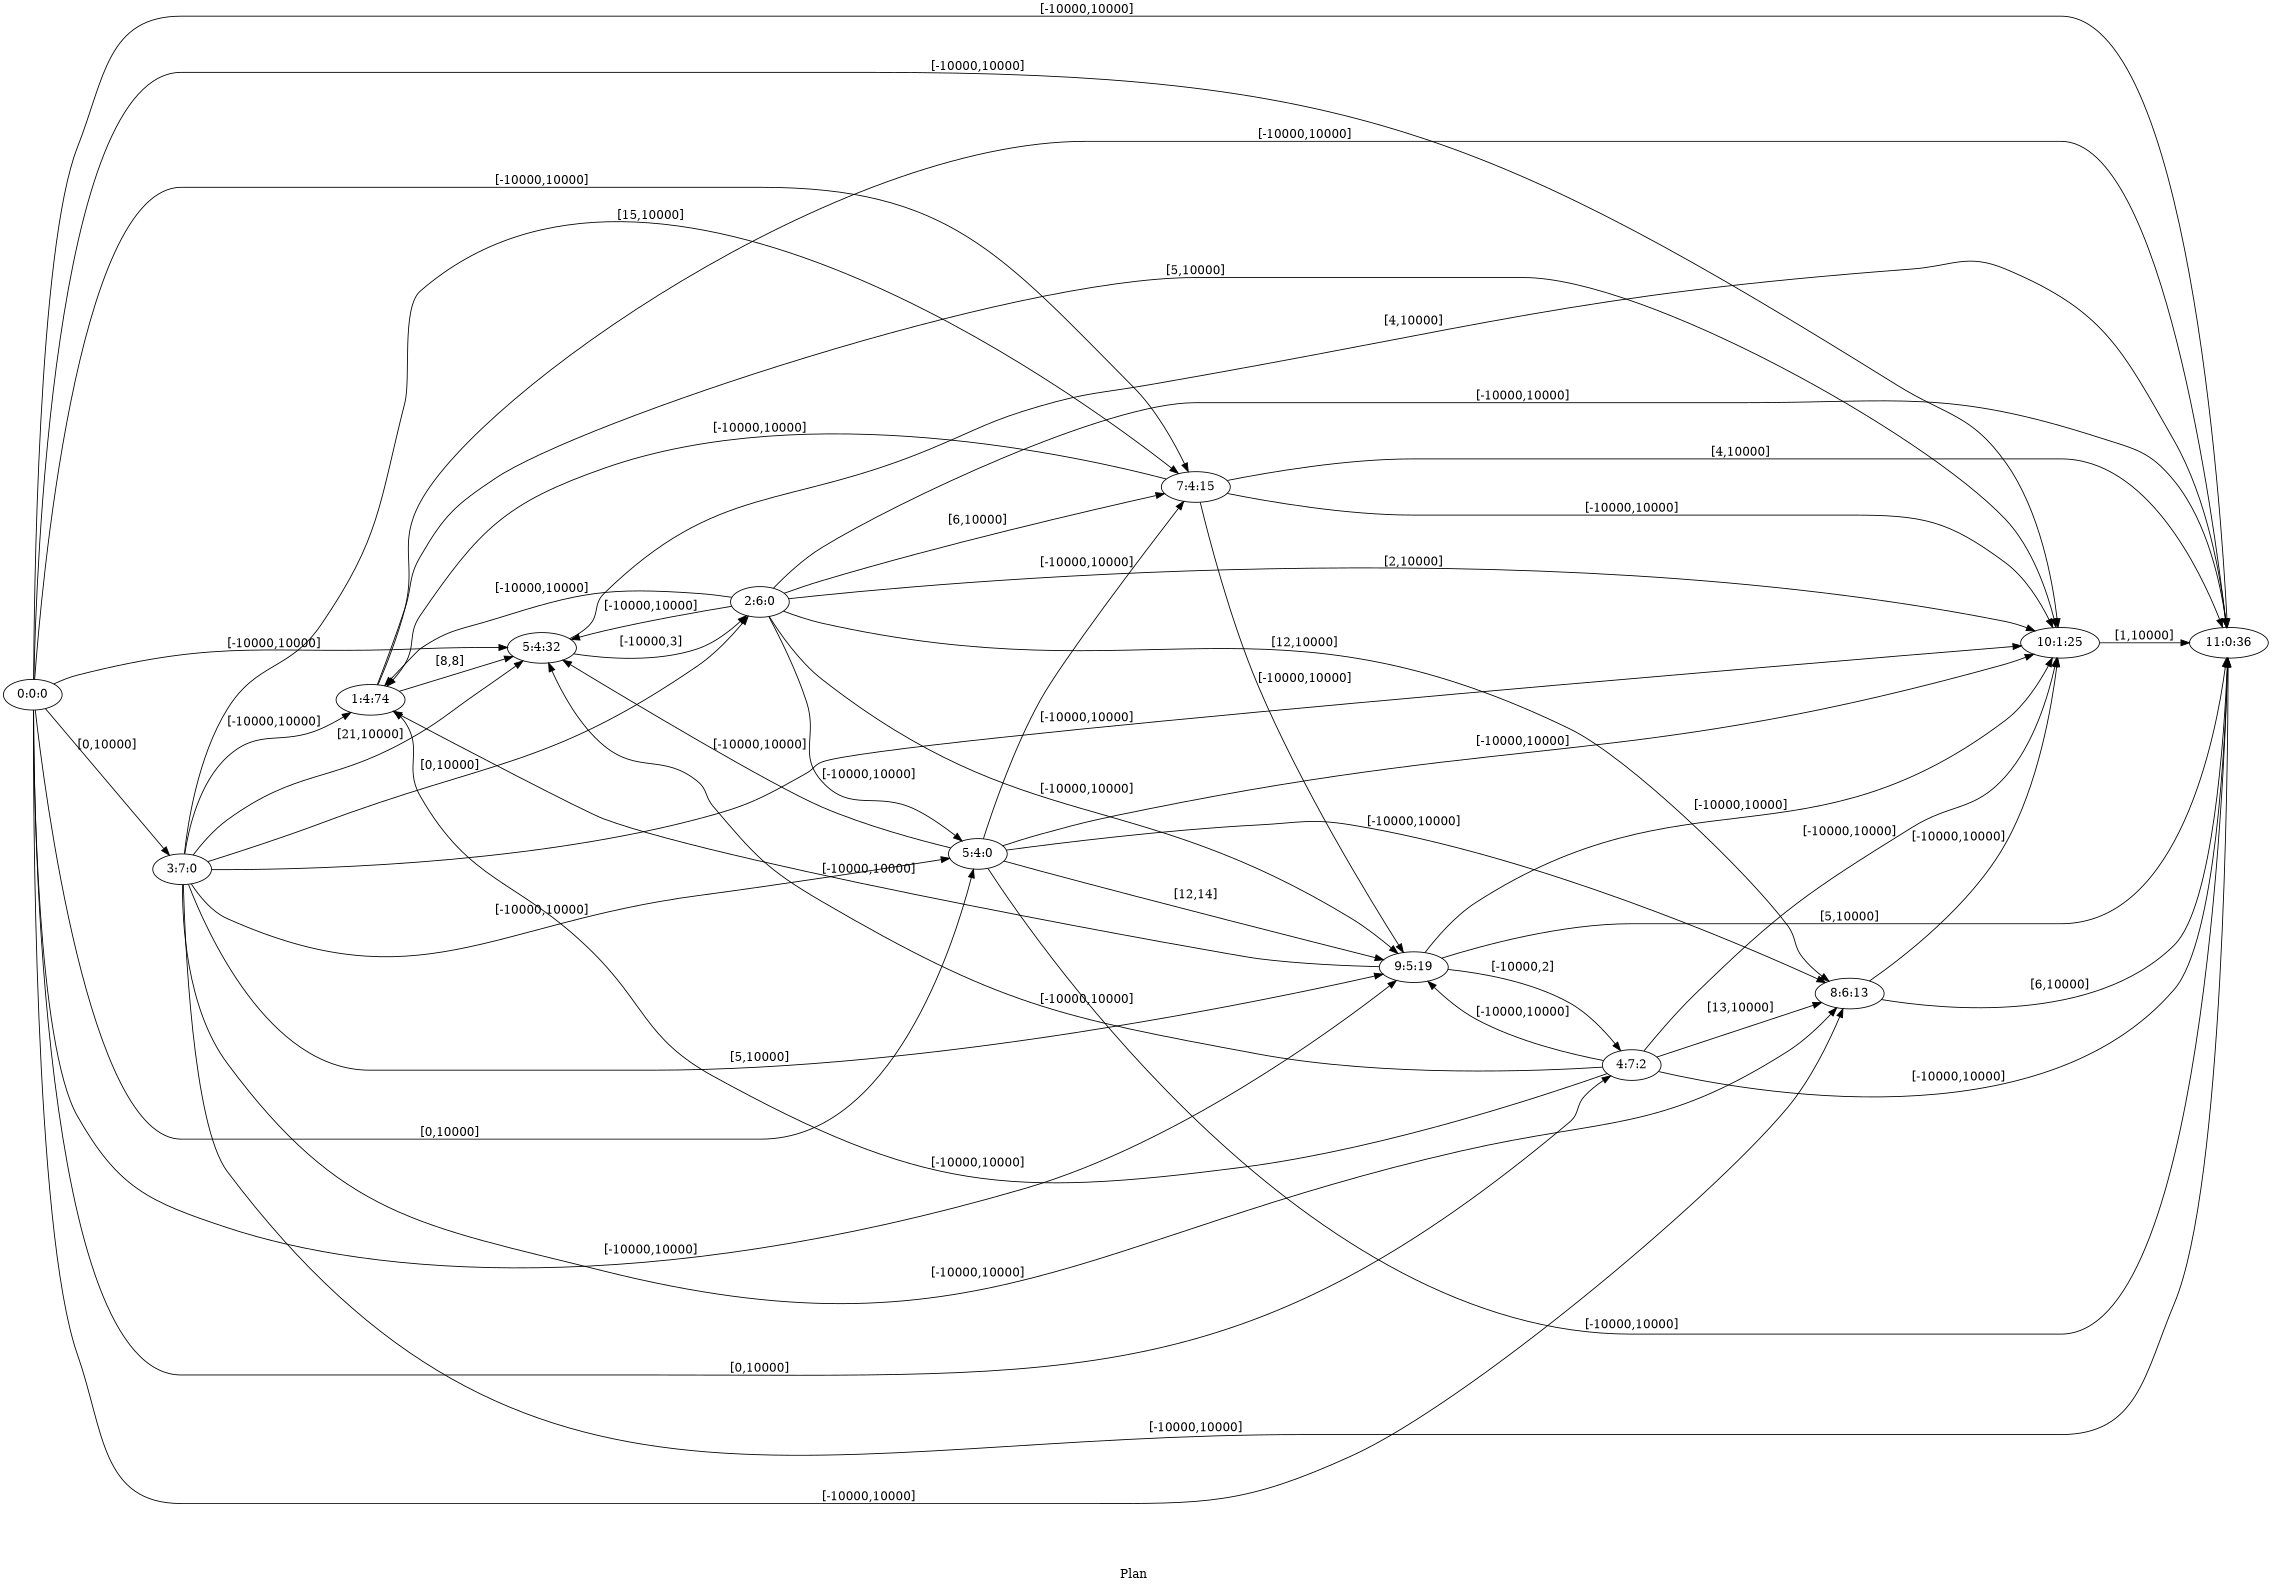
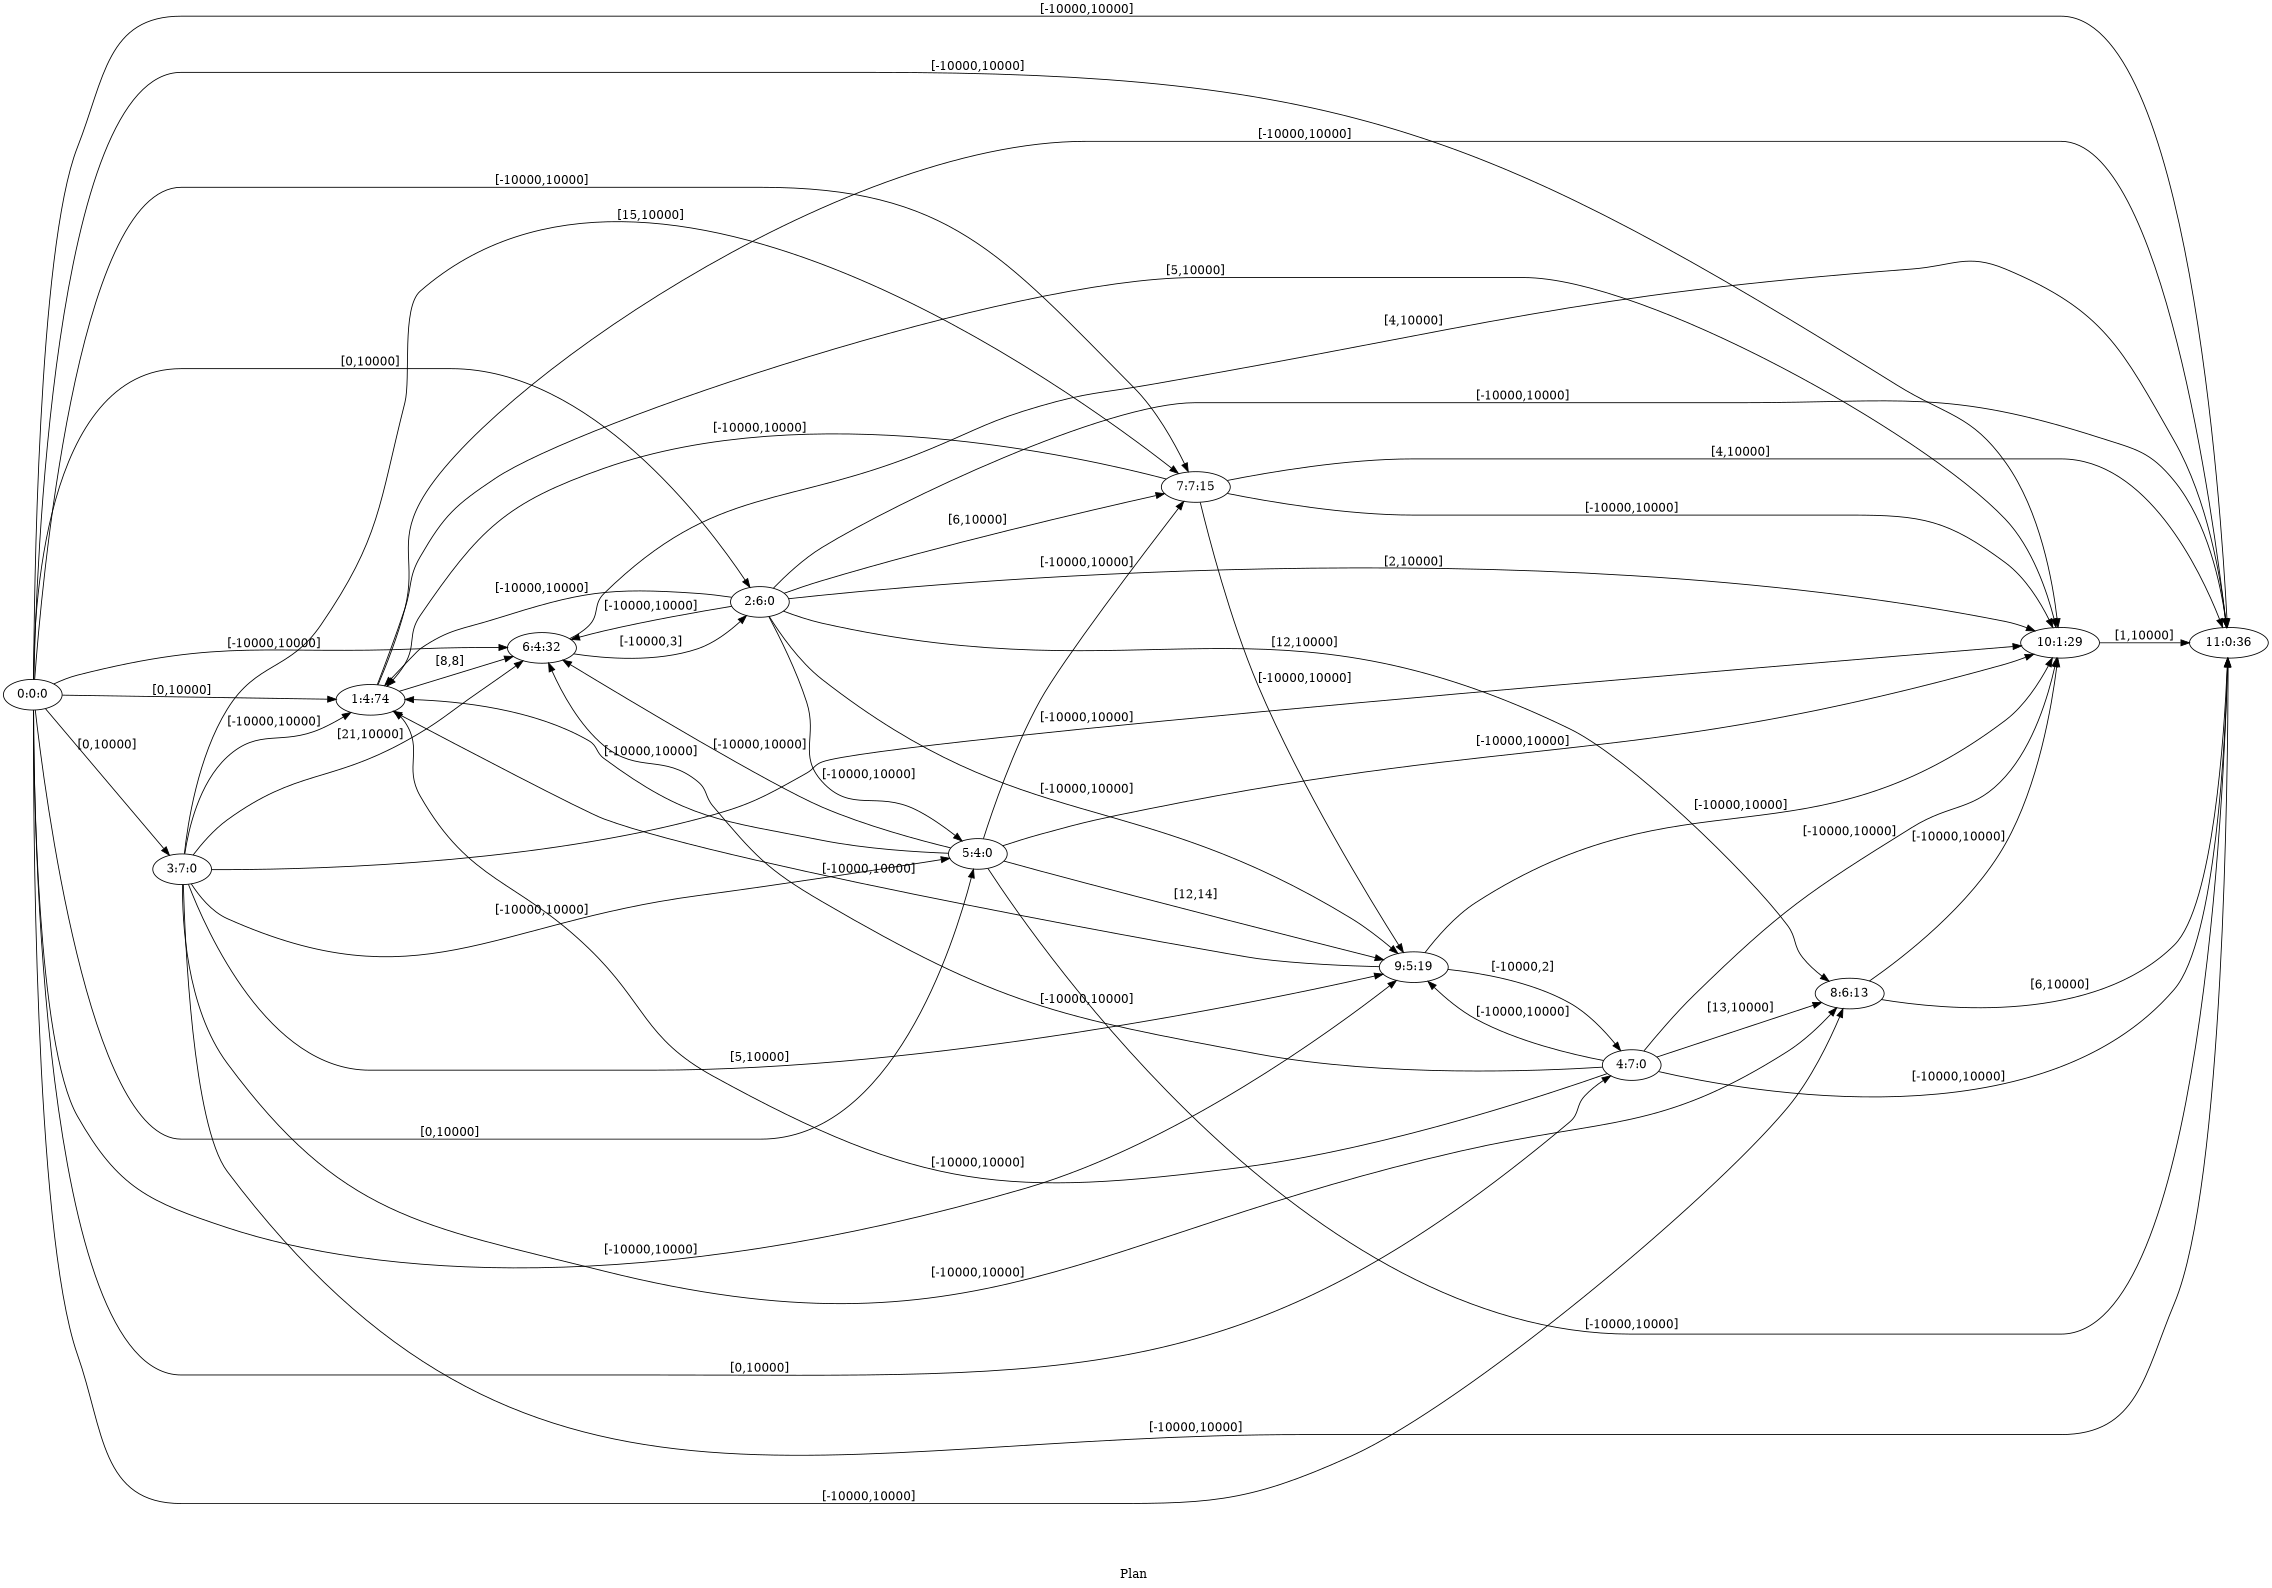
node "7:4:15": label "7:4:15" -> "7:7:15"
node "10:1:25": label "10:1:25" -> "10:1:29"
node "5:4:32": label "5:4:32" -> "6:4:32"
edge "0:0:0" -> "1:4:74": added, label "[0,10000]"
edge "3:7:0" -> "2:6:0": now "0:0:0" -> "2:6:0"
edge "5:4:0" -> "8:6:13": now "5:4:0" -> "1:4:74"
edge "9:5:19" -> "11:0:36": removed, label "[5,10000]"
node "4:7:2": label "4:7:2" -> "4:7:0"
